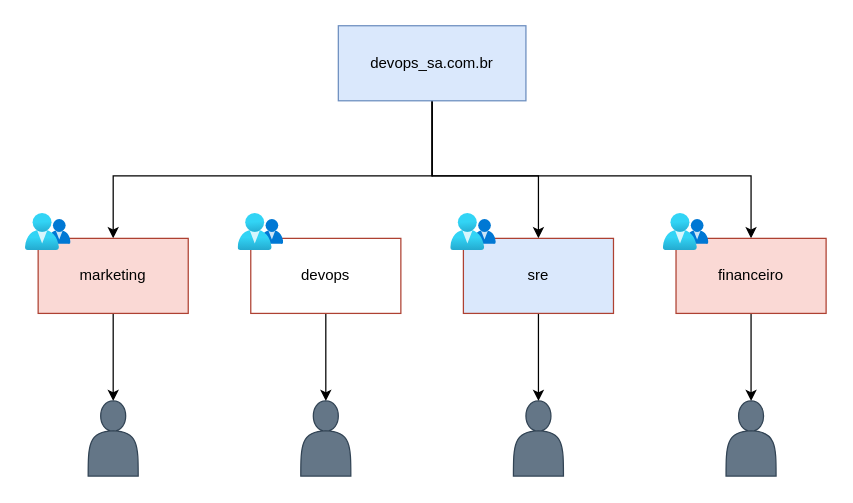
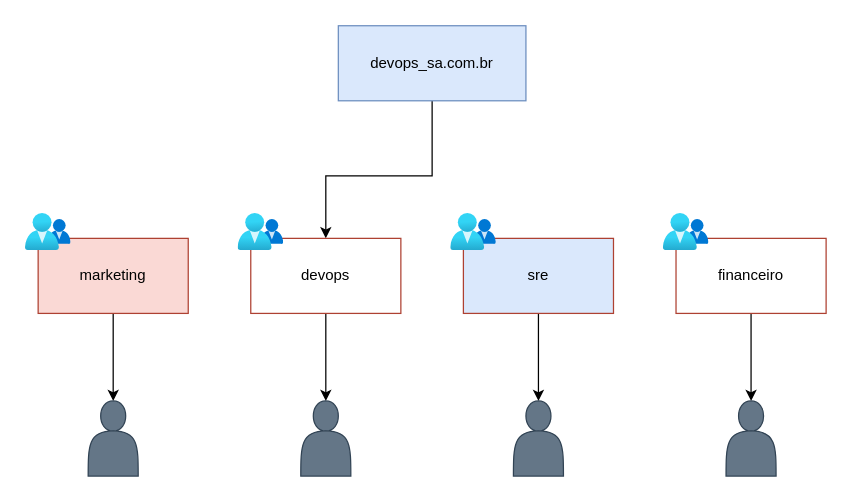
edge "devops_sa.com.br" -> "marketing": removed
edge "devops_sa.com.br" -> "financeiro": removed
edge "devops_sa.com.br" -> "devops": added
edge "devops_sa.com.br" -> "sre": removed
node "financeiro": fillcolor #fad9d5 -> #ffffff
